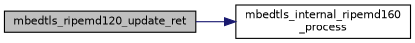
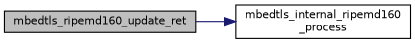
node "mbedtls_ripemd120_update_ret": label "mbedtls_ripemd120_update_ret" -> "mbedtls_ripemd160_update_ret"
